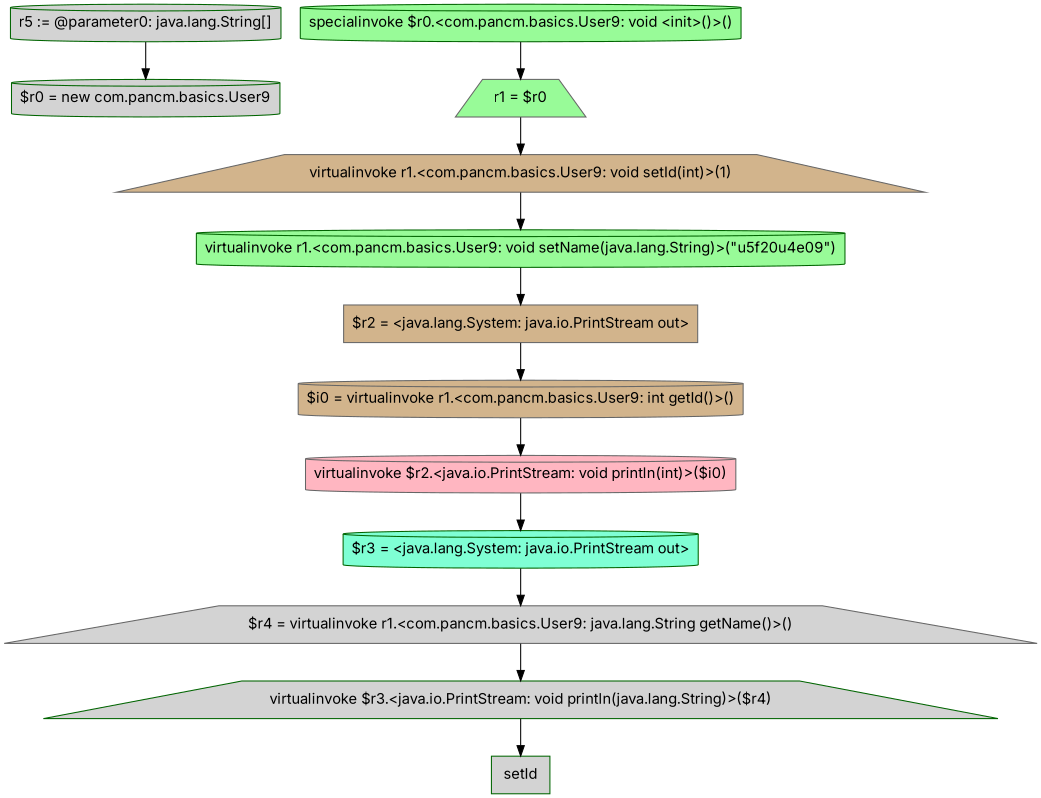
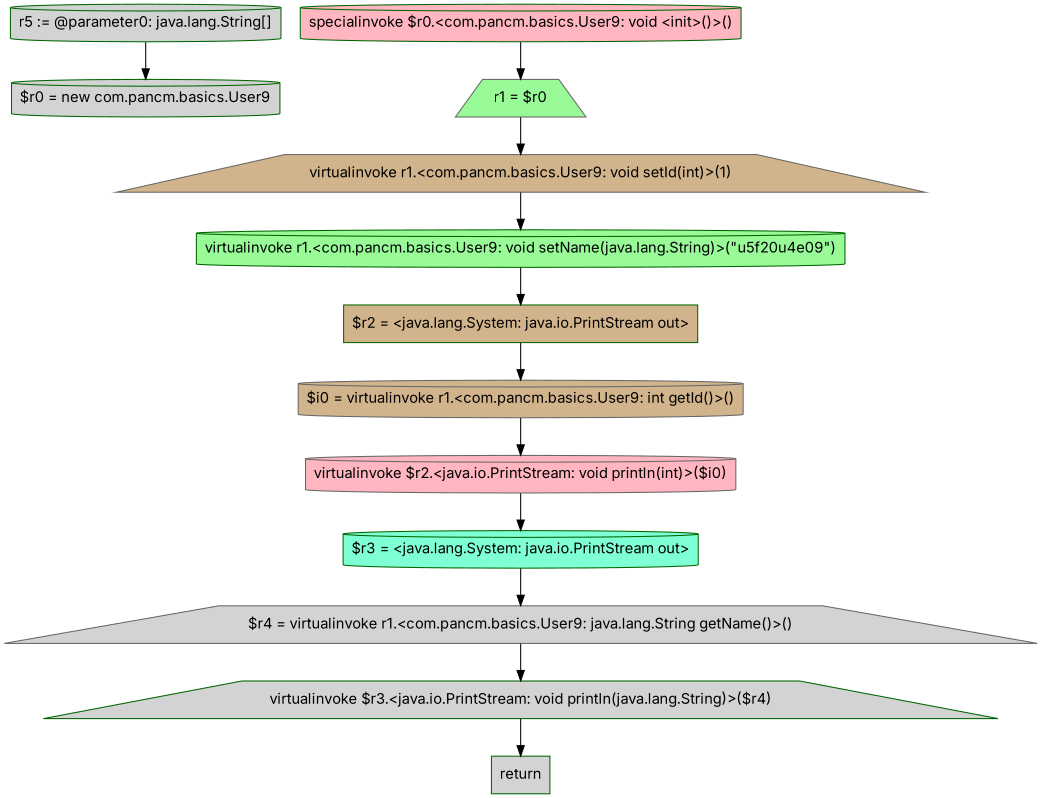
node "specialinvoke $r0.<com.pancm.basics.User9: void <init>()>()": fillcolor palegreen -> lightpink
node "$r2 = <java.lang.System: java.io.PrintStream out>": color gray40 -> darkgreen
node "setId": label "setId" -> "return"
